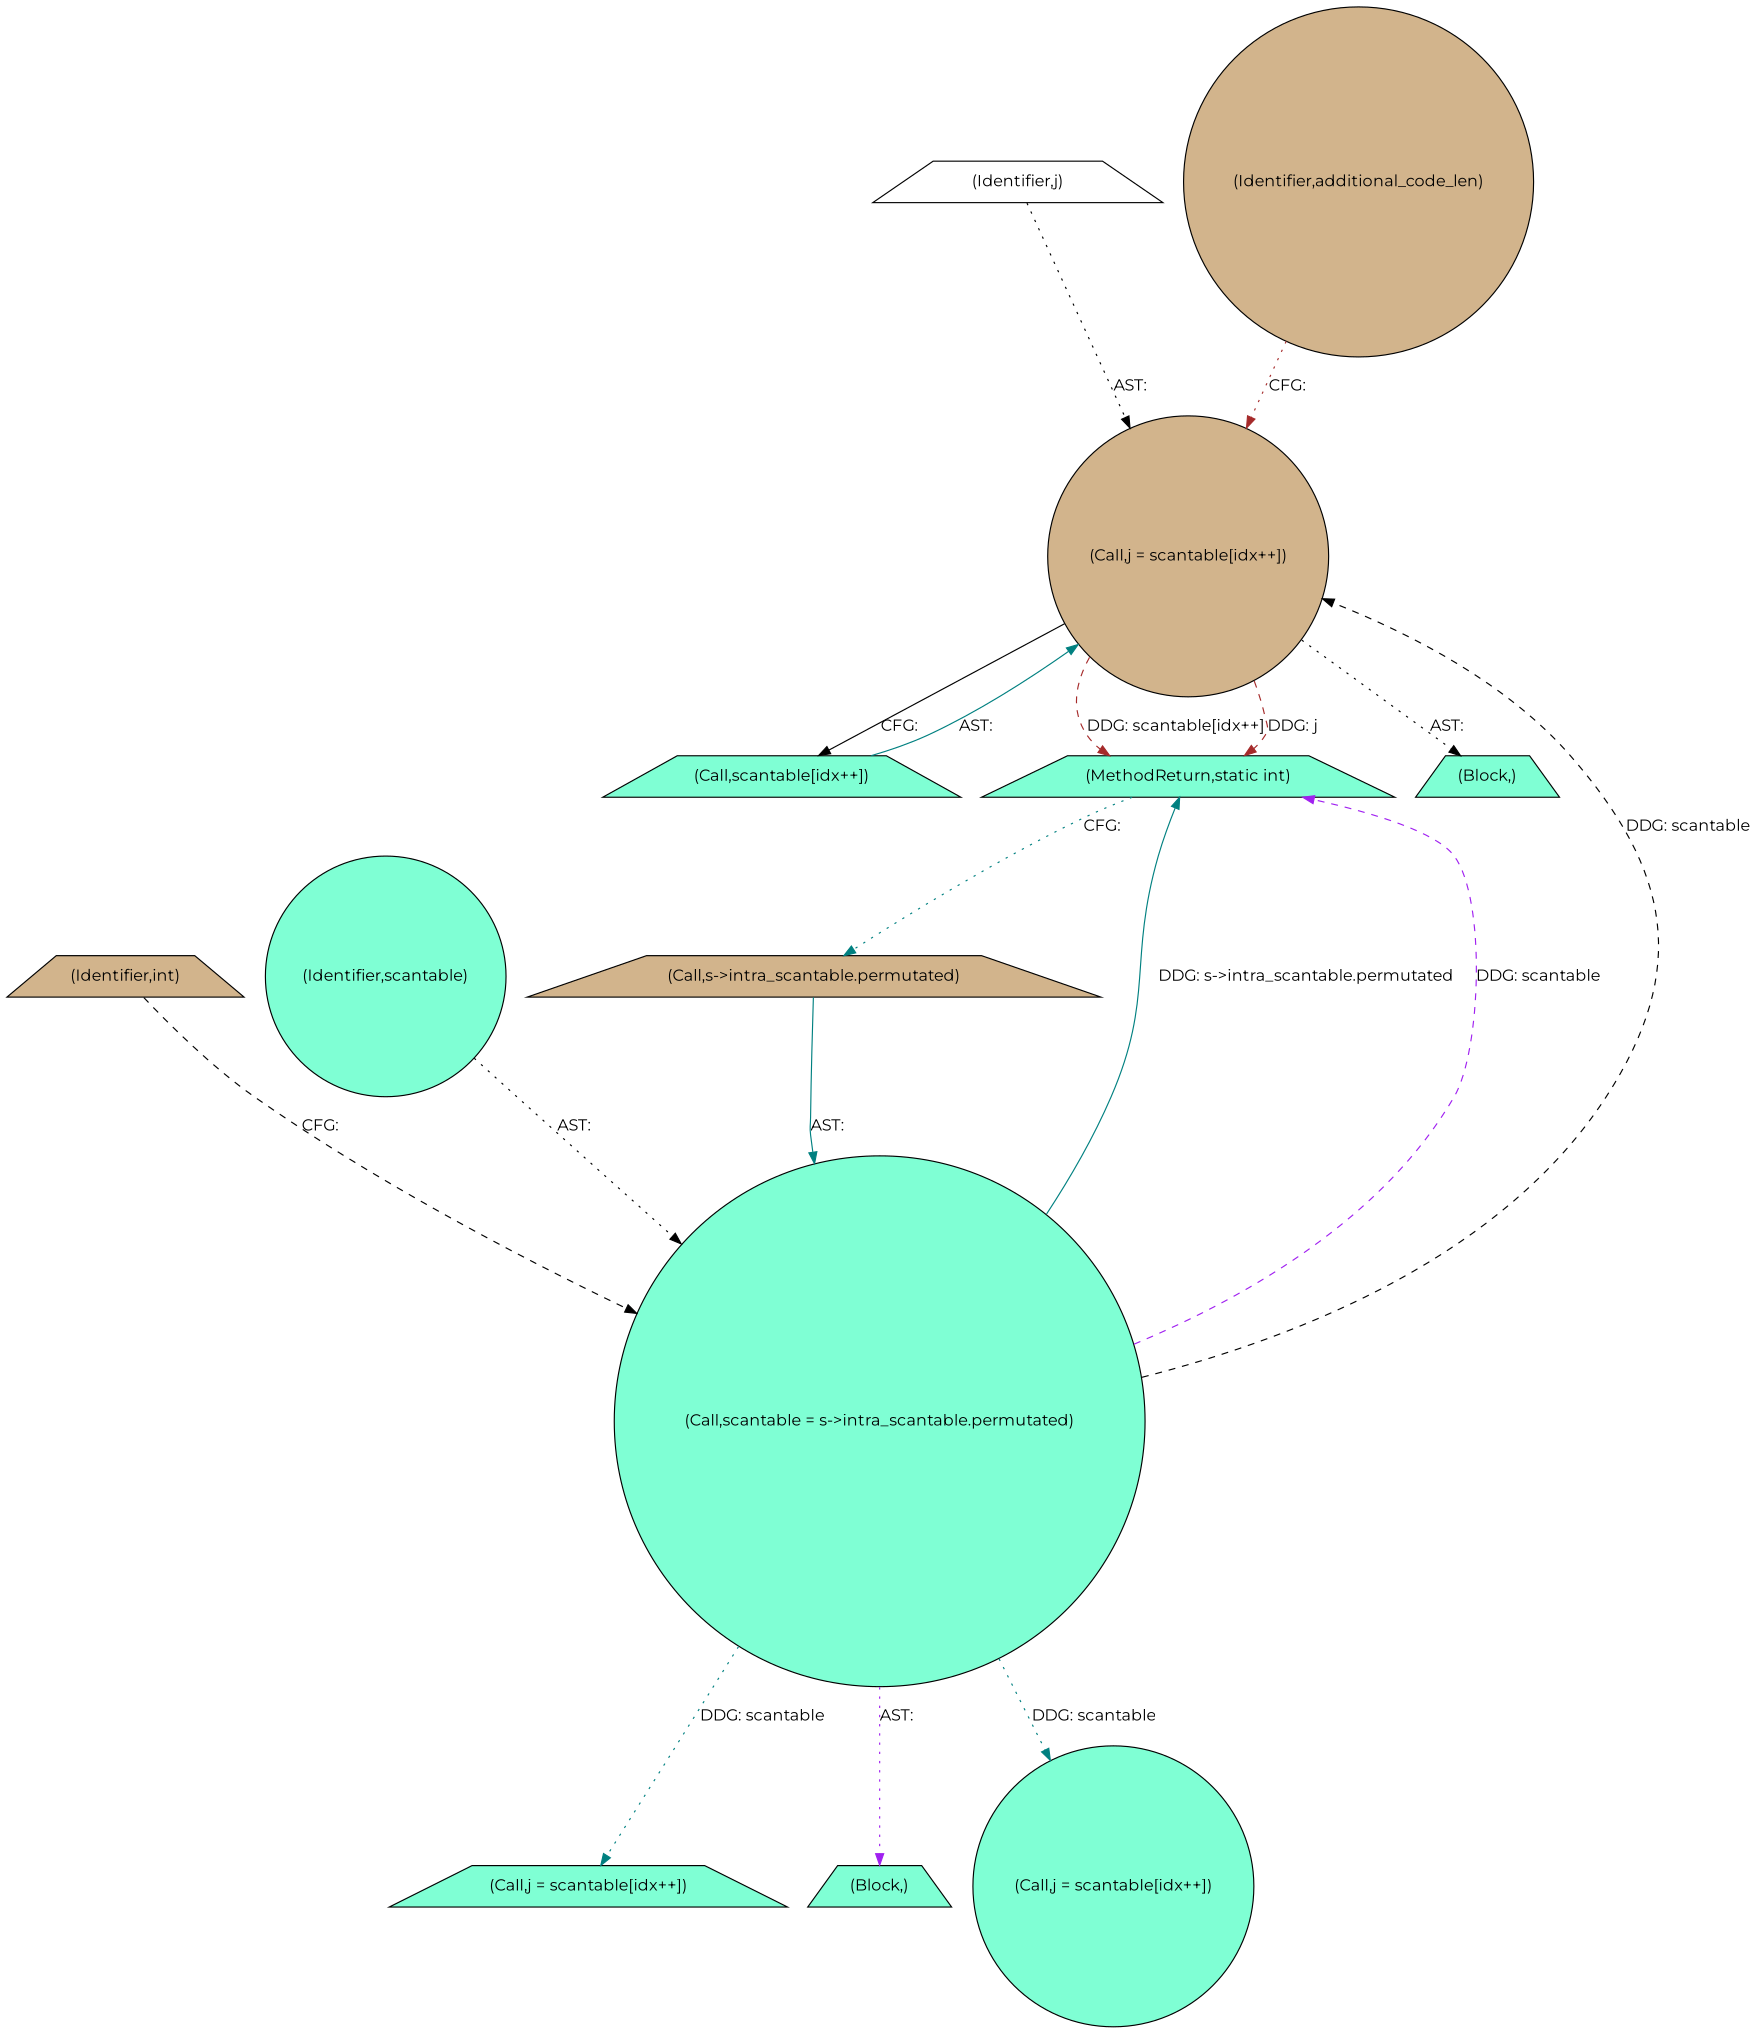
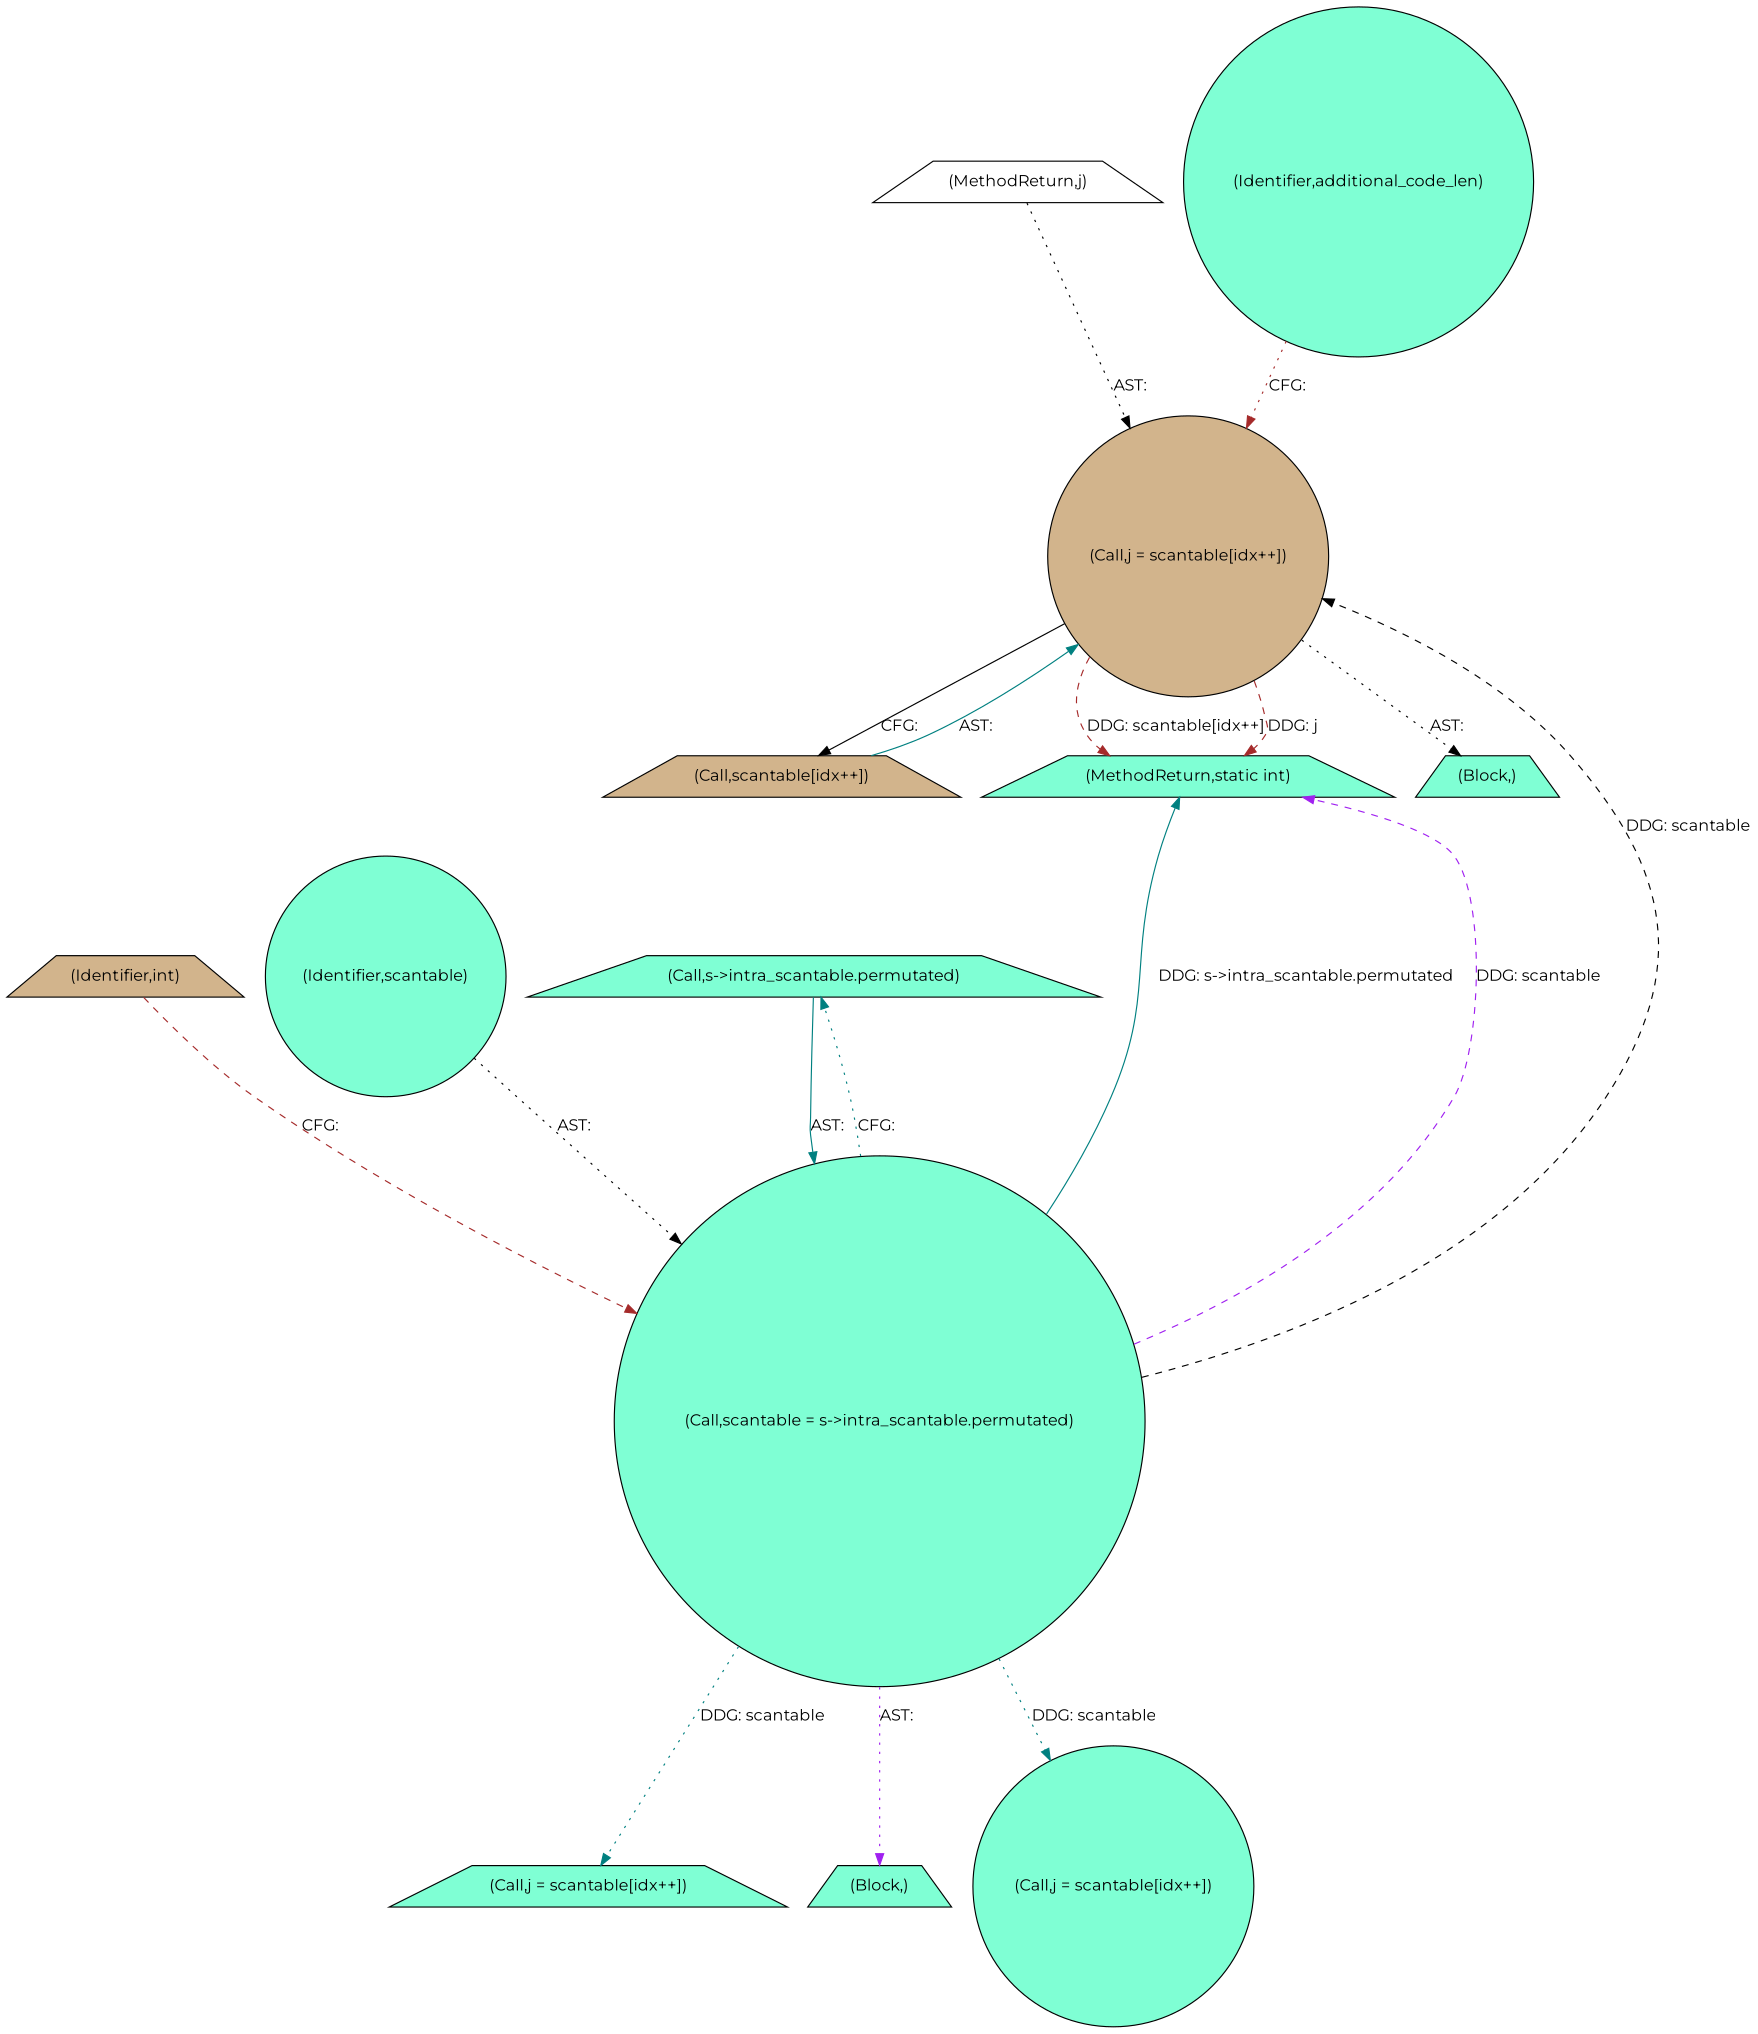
node "(Identifier,j)": label "(Identifier,j)" -> "(MethodReturn,j)"
node "(Identifier,additional_code_len)": fillcolor tan -> aquamarine
node "(Call,scantable[idx++])": fillcolor aquamarine -> tan
edge "(MethodReturn,static int)" -> "(Call,s->intra_scantable.permutated)": now "(Call,scantable = s->intra_scantable.permutated)" -> "(Call,s->intra_scantable.permutated)"
node "(Call,s->intra_scantable.permutated)": fillcolor tan -> aquamarine
edge "(Identifier,int)" -> "(Call,scantable = s->intra_scantable.permutated)": color black -> brown
